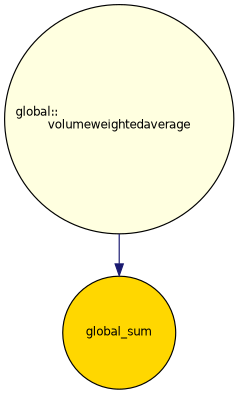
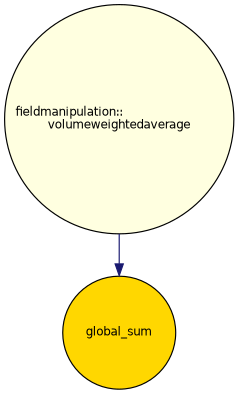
node "global:: volumeweightedaverage": label "global:: volumeweightedaverage" -> "fieldmanipulation:: volumeweightedaverage"
